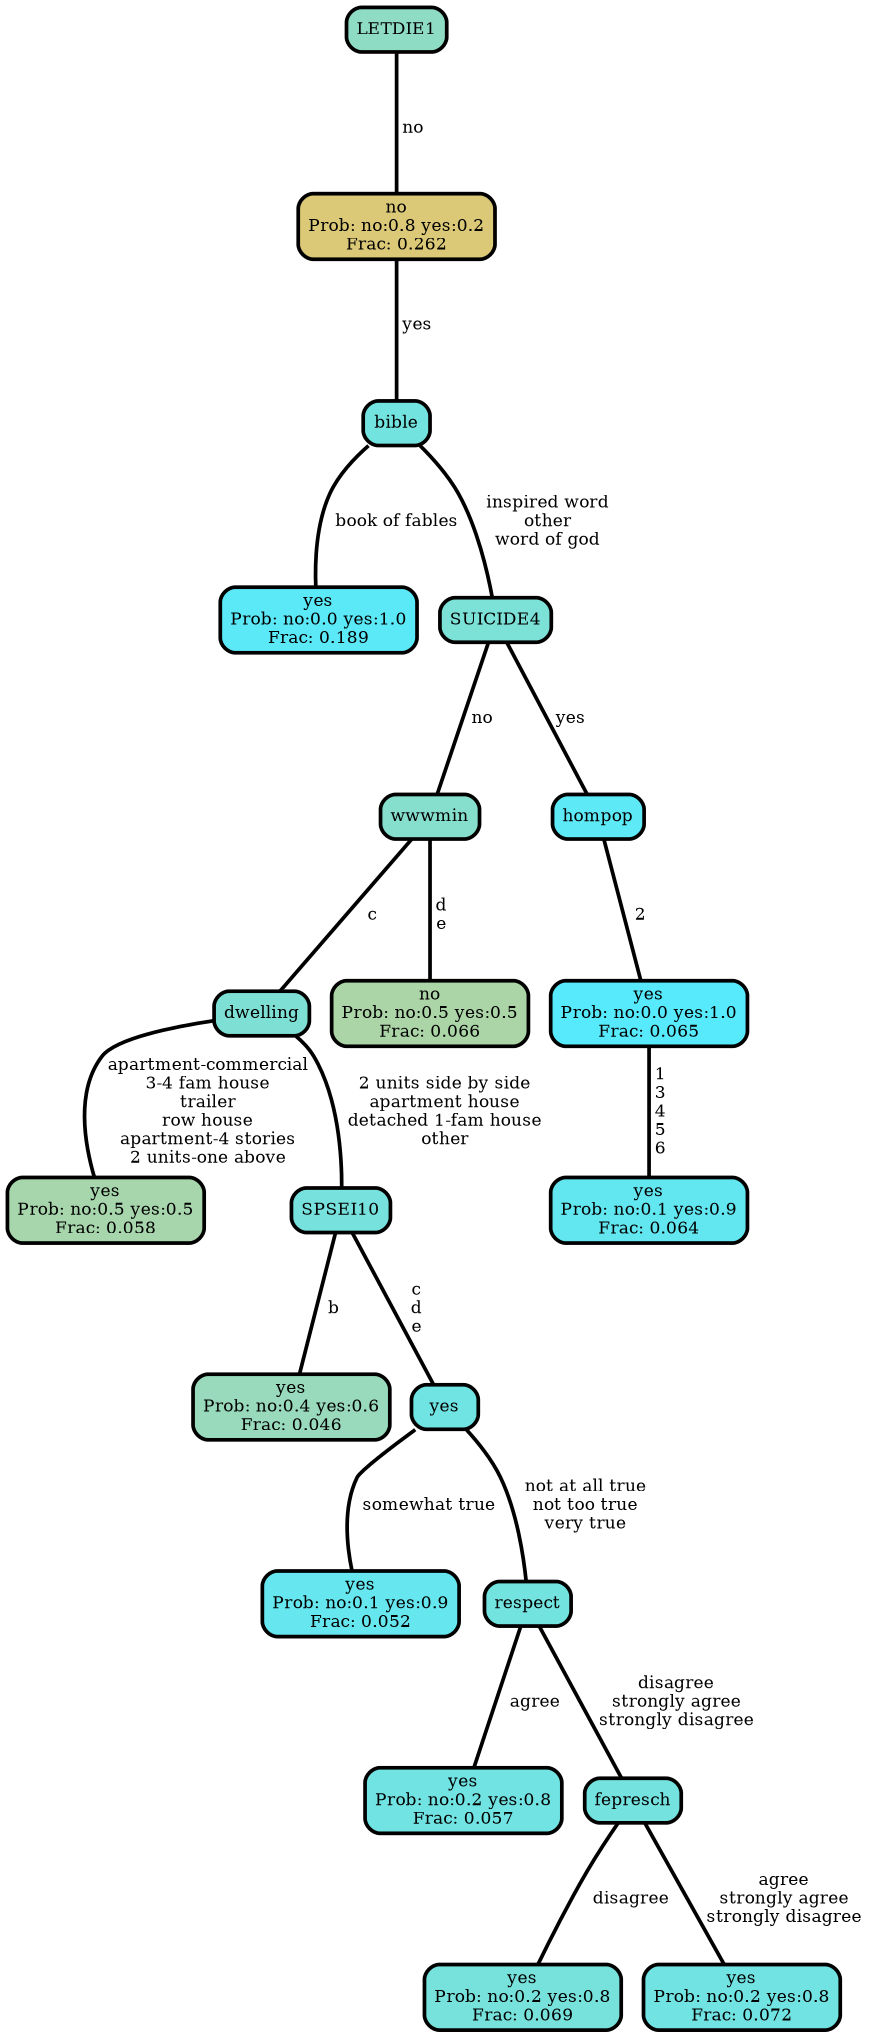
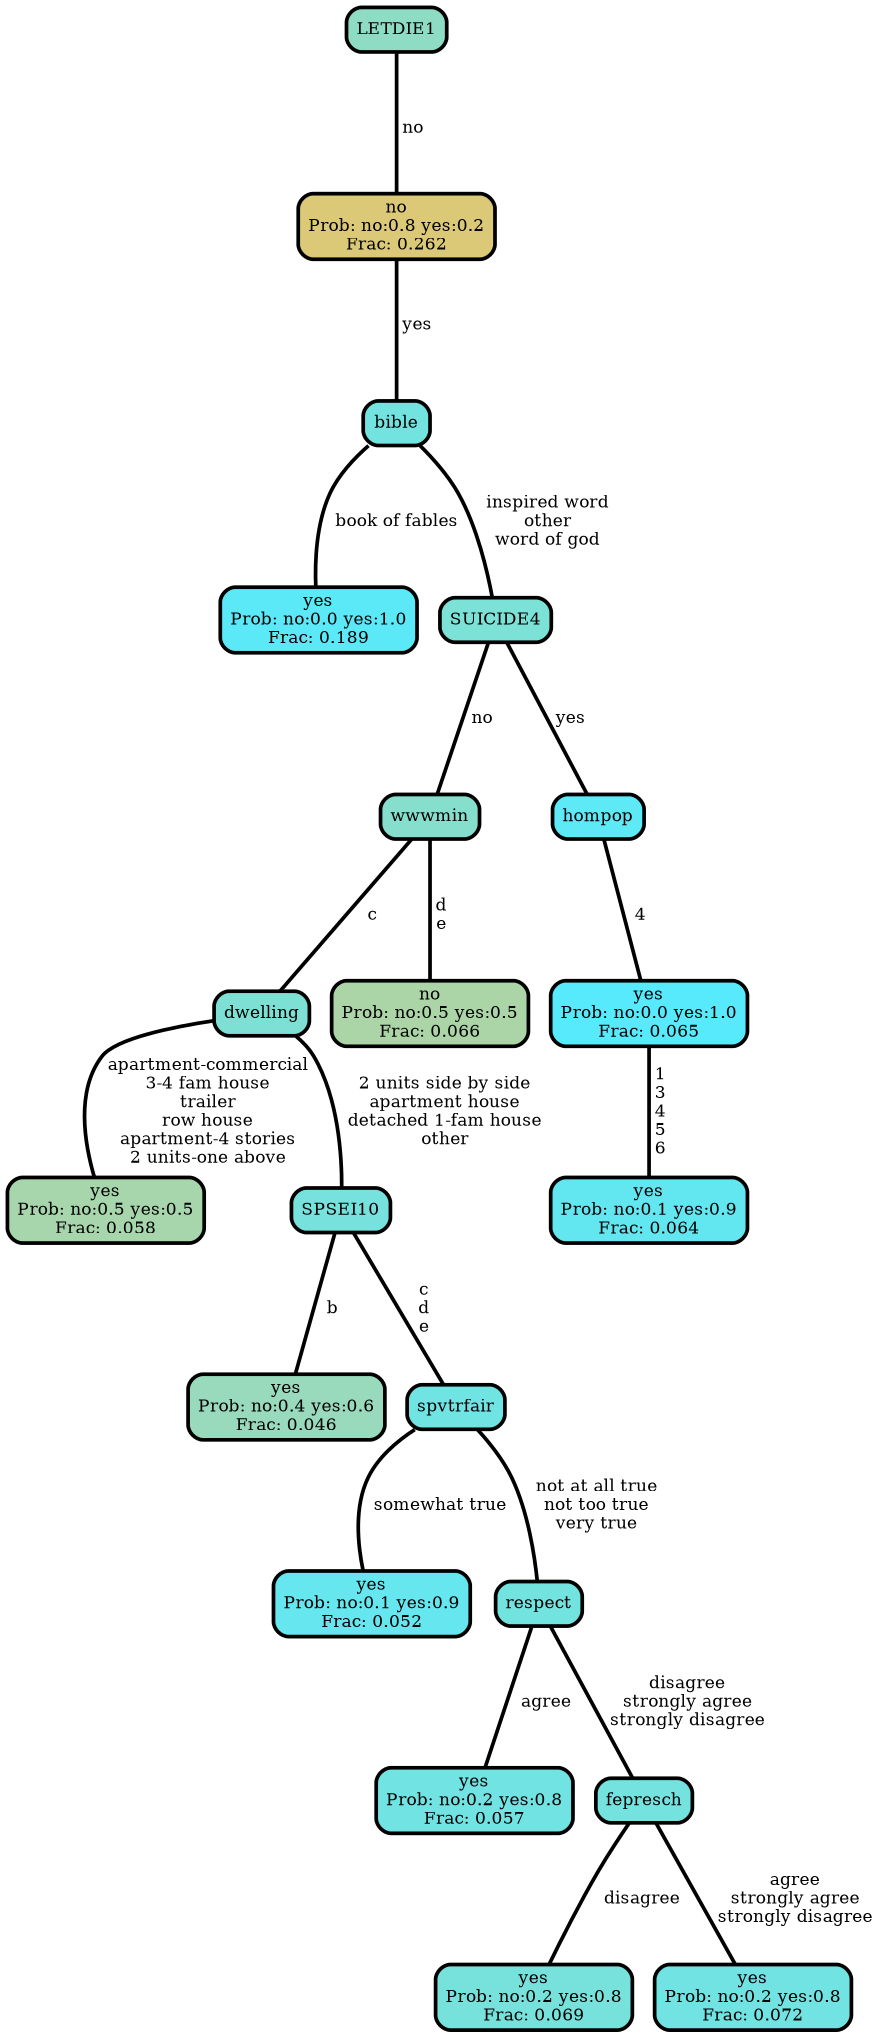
edge "hompop" -- "yes Prob: no:0.0 yes:1.0 Frac: 0.065": label " 2" -> " 4"
node "yes": label "yes" -> "spvtrfair"
